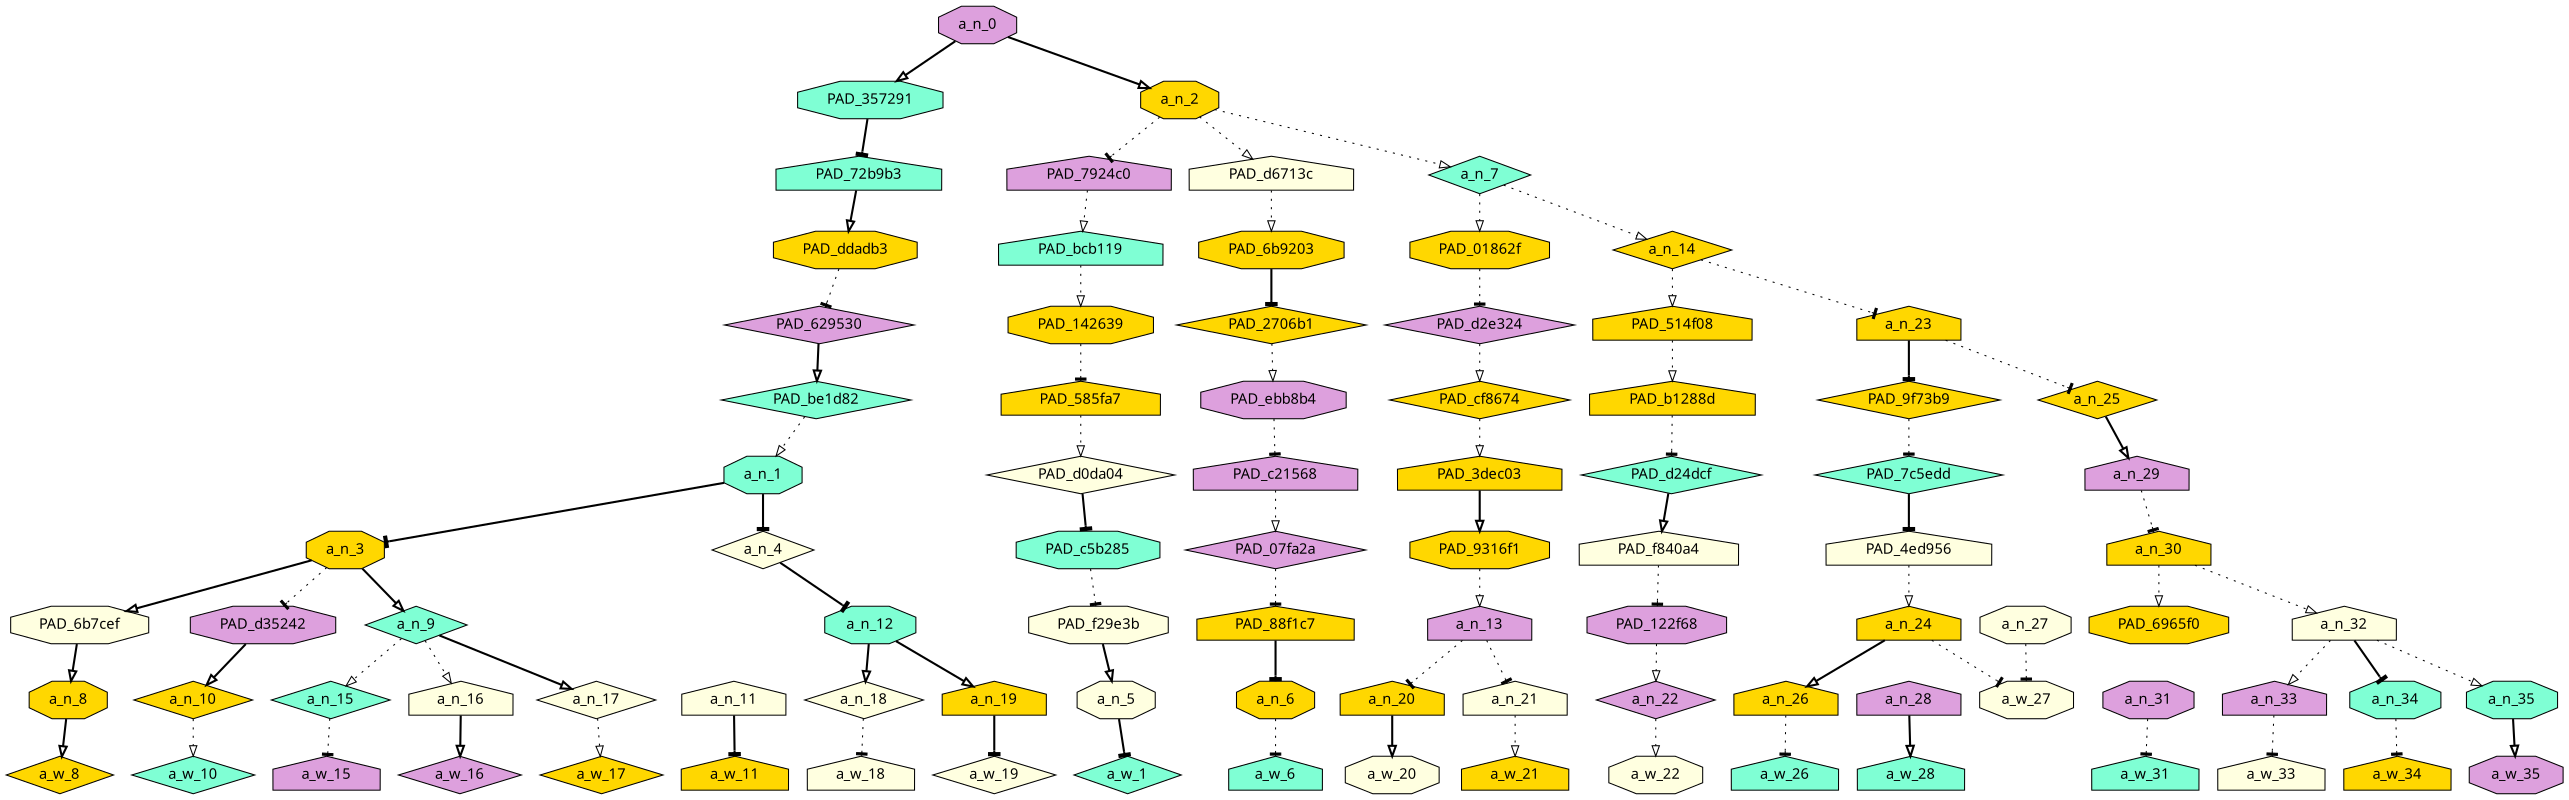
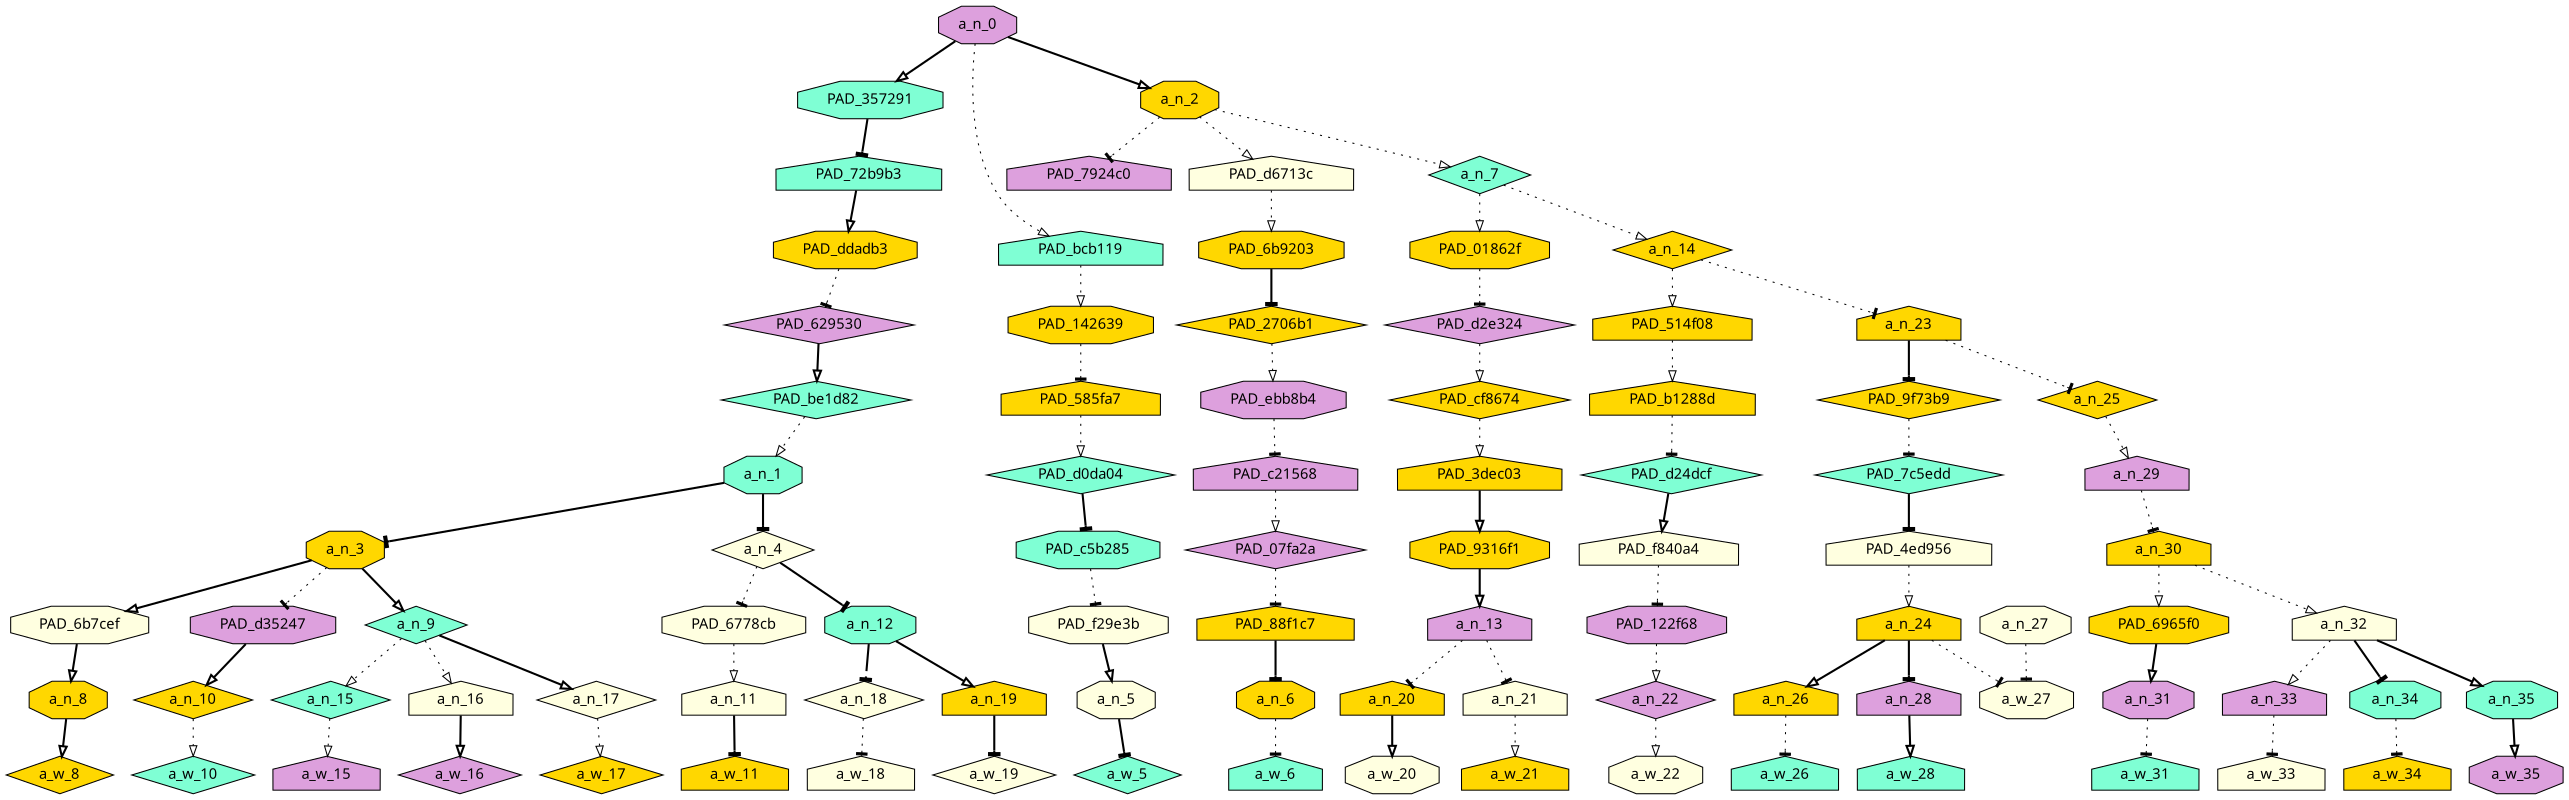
edge "PAD_7924c0" -> "PAD_bcb119": now "a_n_0" -> "PAD_bcb119"
edge "a_n_25" -> "a_n_29": style bold -> dotted
node "PAD_d0da04": fillcolor lightyellow -> aquamarine
edge "PAD_9316f1" -> "a_n_13": style dotted -> bold
node "PAD_d35242": label "PAD_d35242" -> "PAD_d35247"
node "PAD_6778cb": added
edge "PAD_6965f0" -> "a_n_31": added
edge "a_n_12" -> "a_n_18": arrowhead onormal -> tee
edge "a_n_24" -> "a_n_28": added
edge "a_n_32" -> "a_n_35": style dotted -> bold
edge "a_n_15" -> "a_w_15": arrowhead tee -> onormal
node "a_w_1": label "a_w_1" -> "a_w_5"
